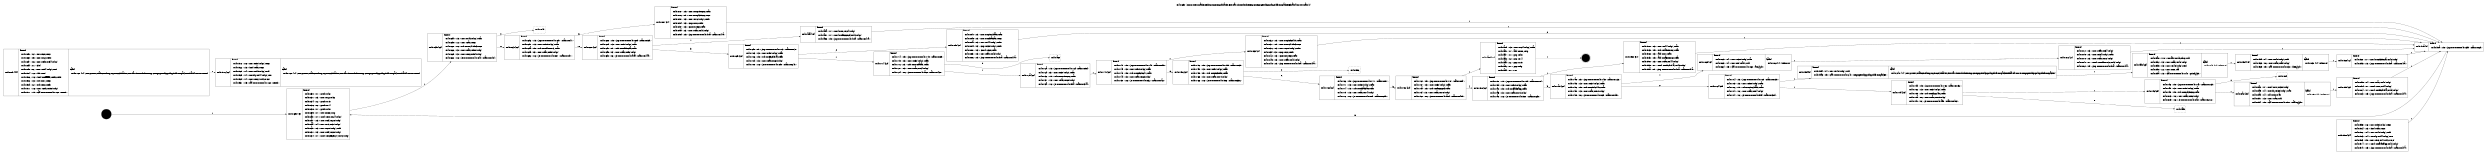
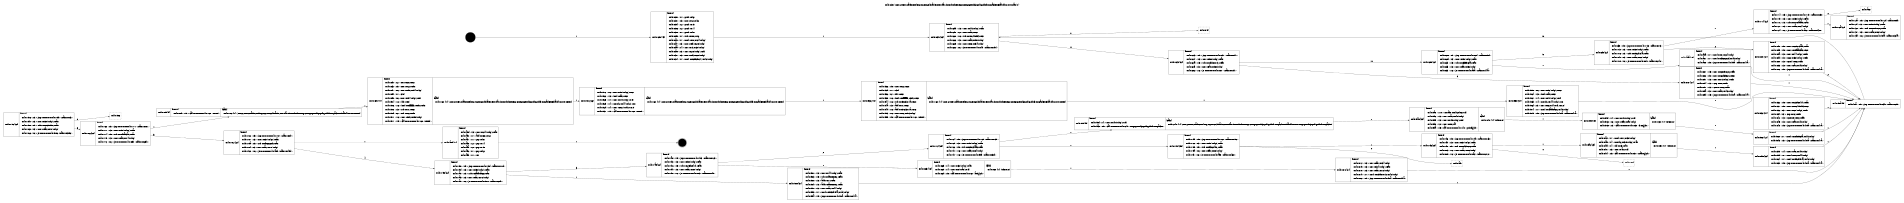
node "0x401740 [22]": removed
node "0x401936 [40]": added
node "0x4018eb [5]": added
edge "0x401b0a [5]" -> "0x401690 [43]": now "0x401b0a [5]" -> "0x4016bb [23]"
